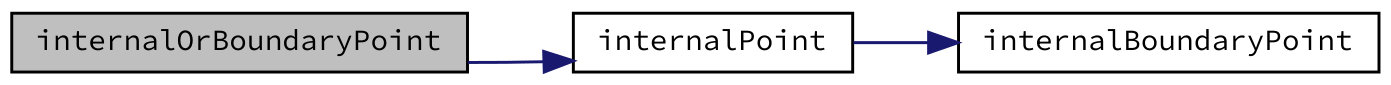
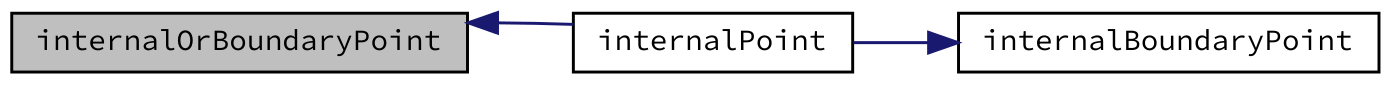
edge "internalOrBoundaryPoint" -> "internalPoint": reversed
